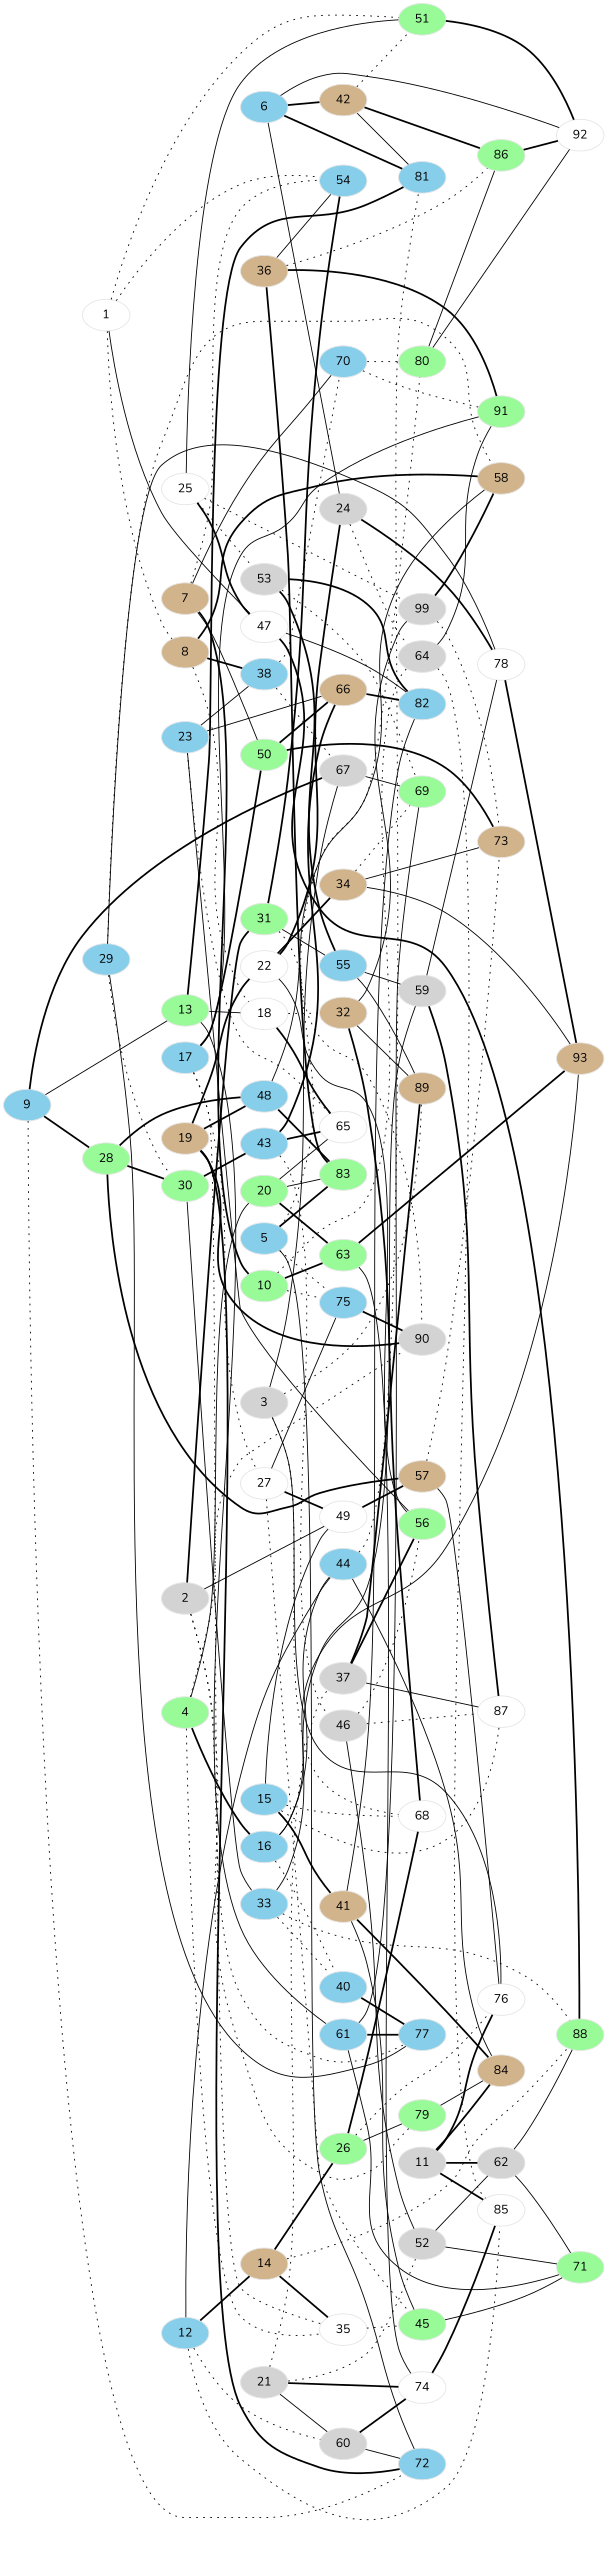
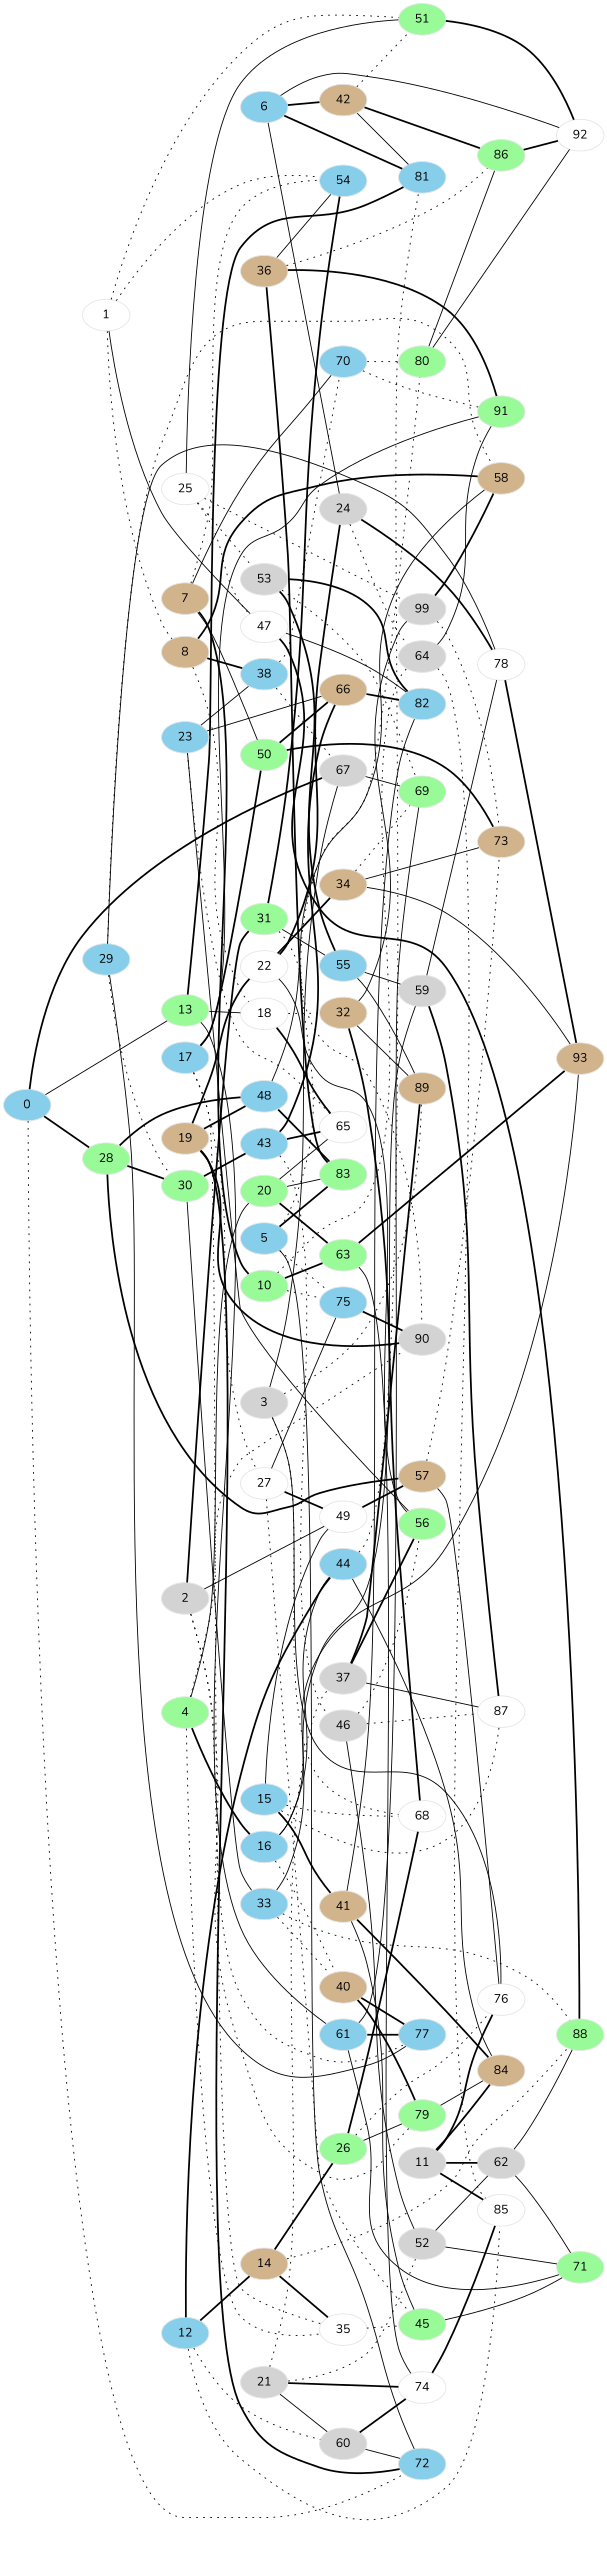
edge "25" -- "47": style bold -> dotted
node "9": label "9" -> "0"
edge "44" -- "12": style solid -> bold
node "40": fillcolor skyblue -> tan
edge "40" -- "79": added
